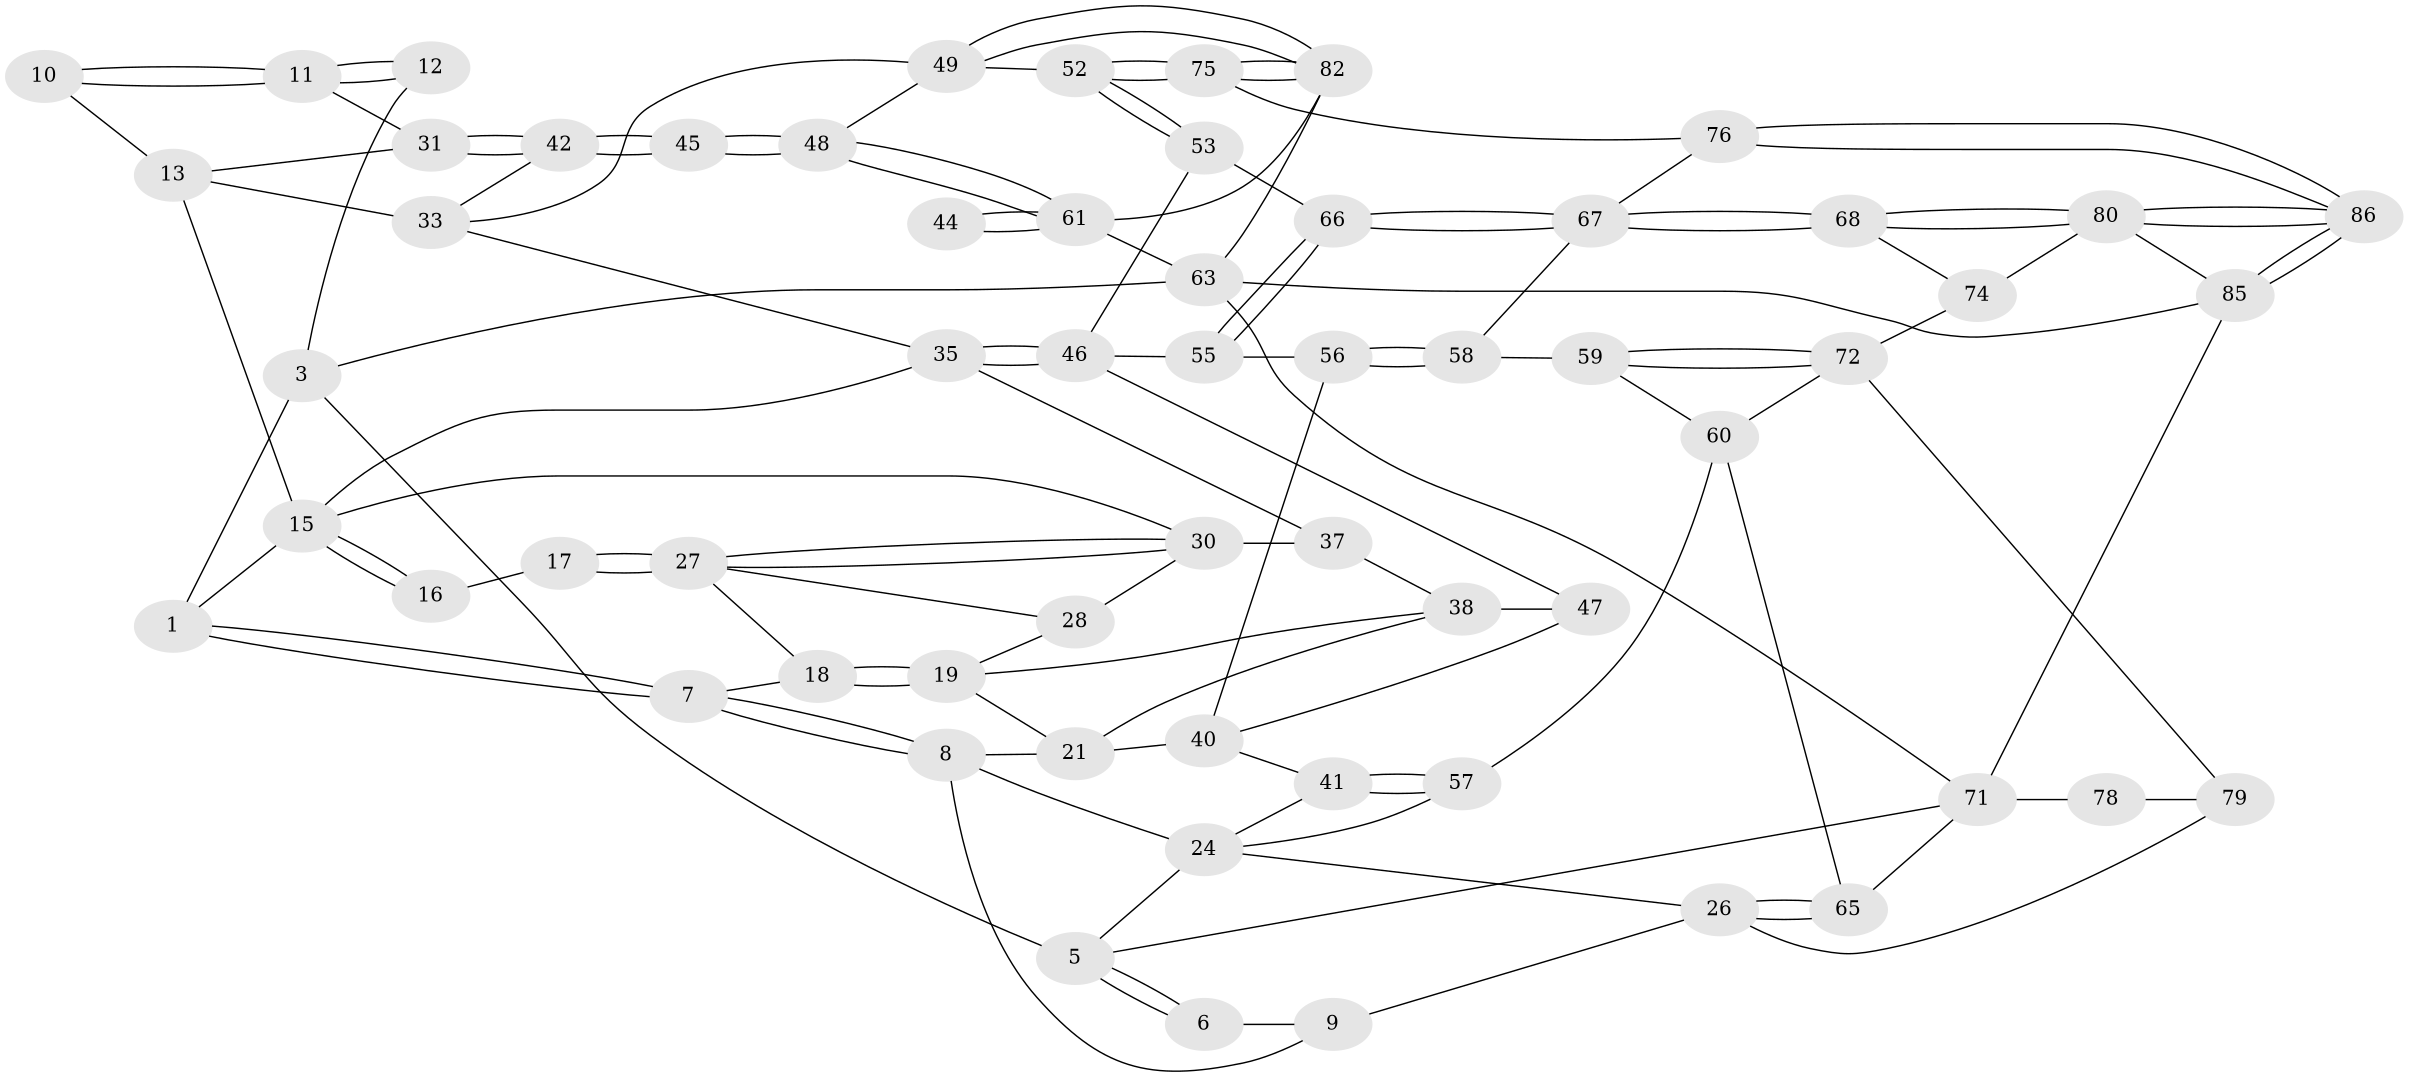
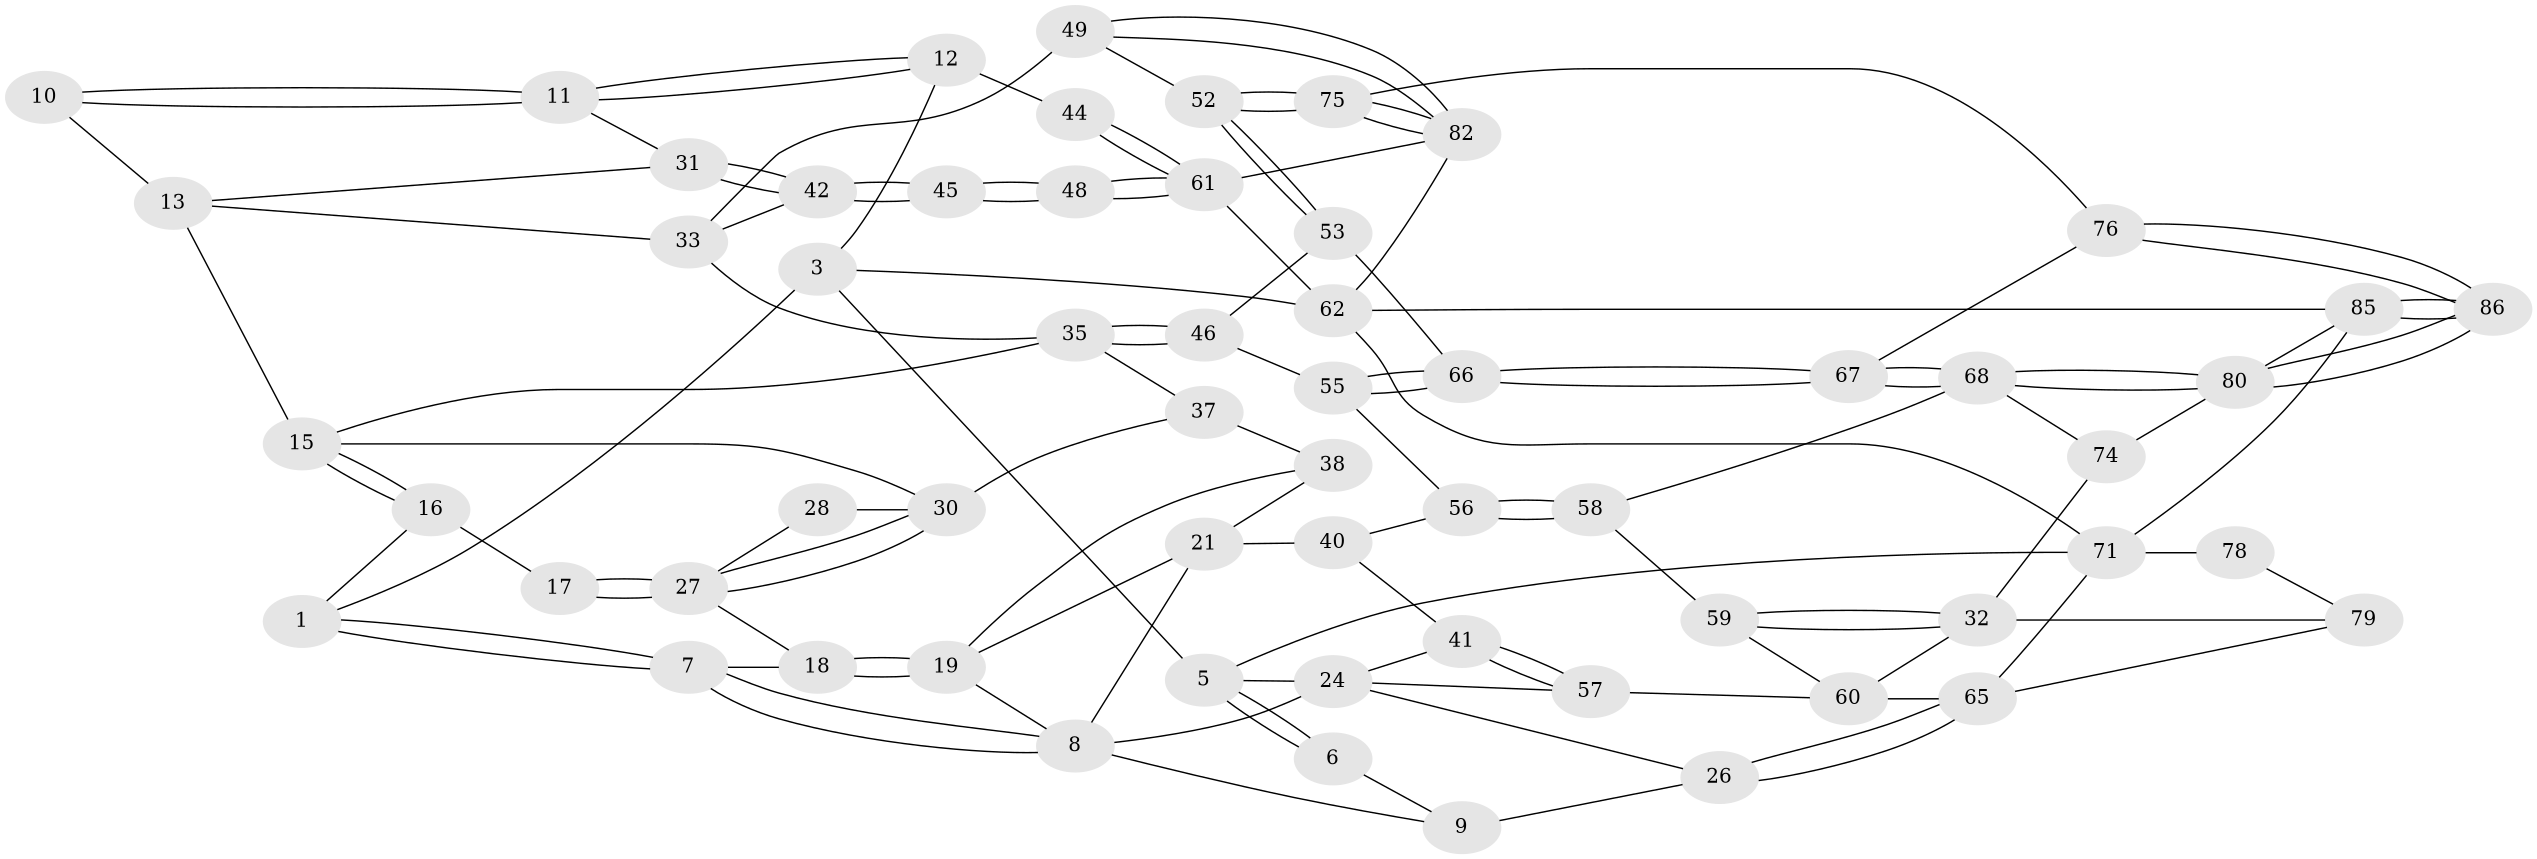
edge "12" -- "44": added
edge "49" -- "48": removed
node "63": label "63" -> "62"
edge "67" -- "58": now "68" -- "58"
node "72": label "72" -> "32"
edge "15" -- "1": now "16" -- "1"
node "47": removed
edge "28" -- "19": now "8" -- "19"
edge "79" -- "26": now "79" -- "65"
